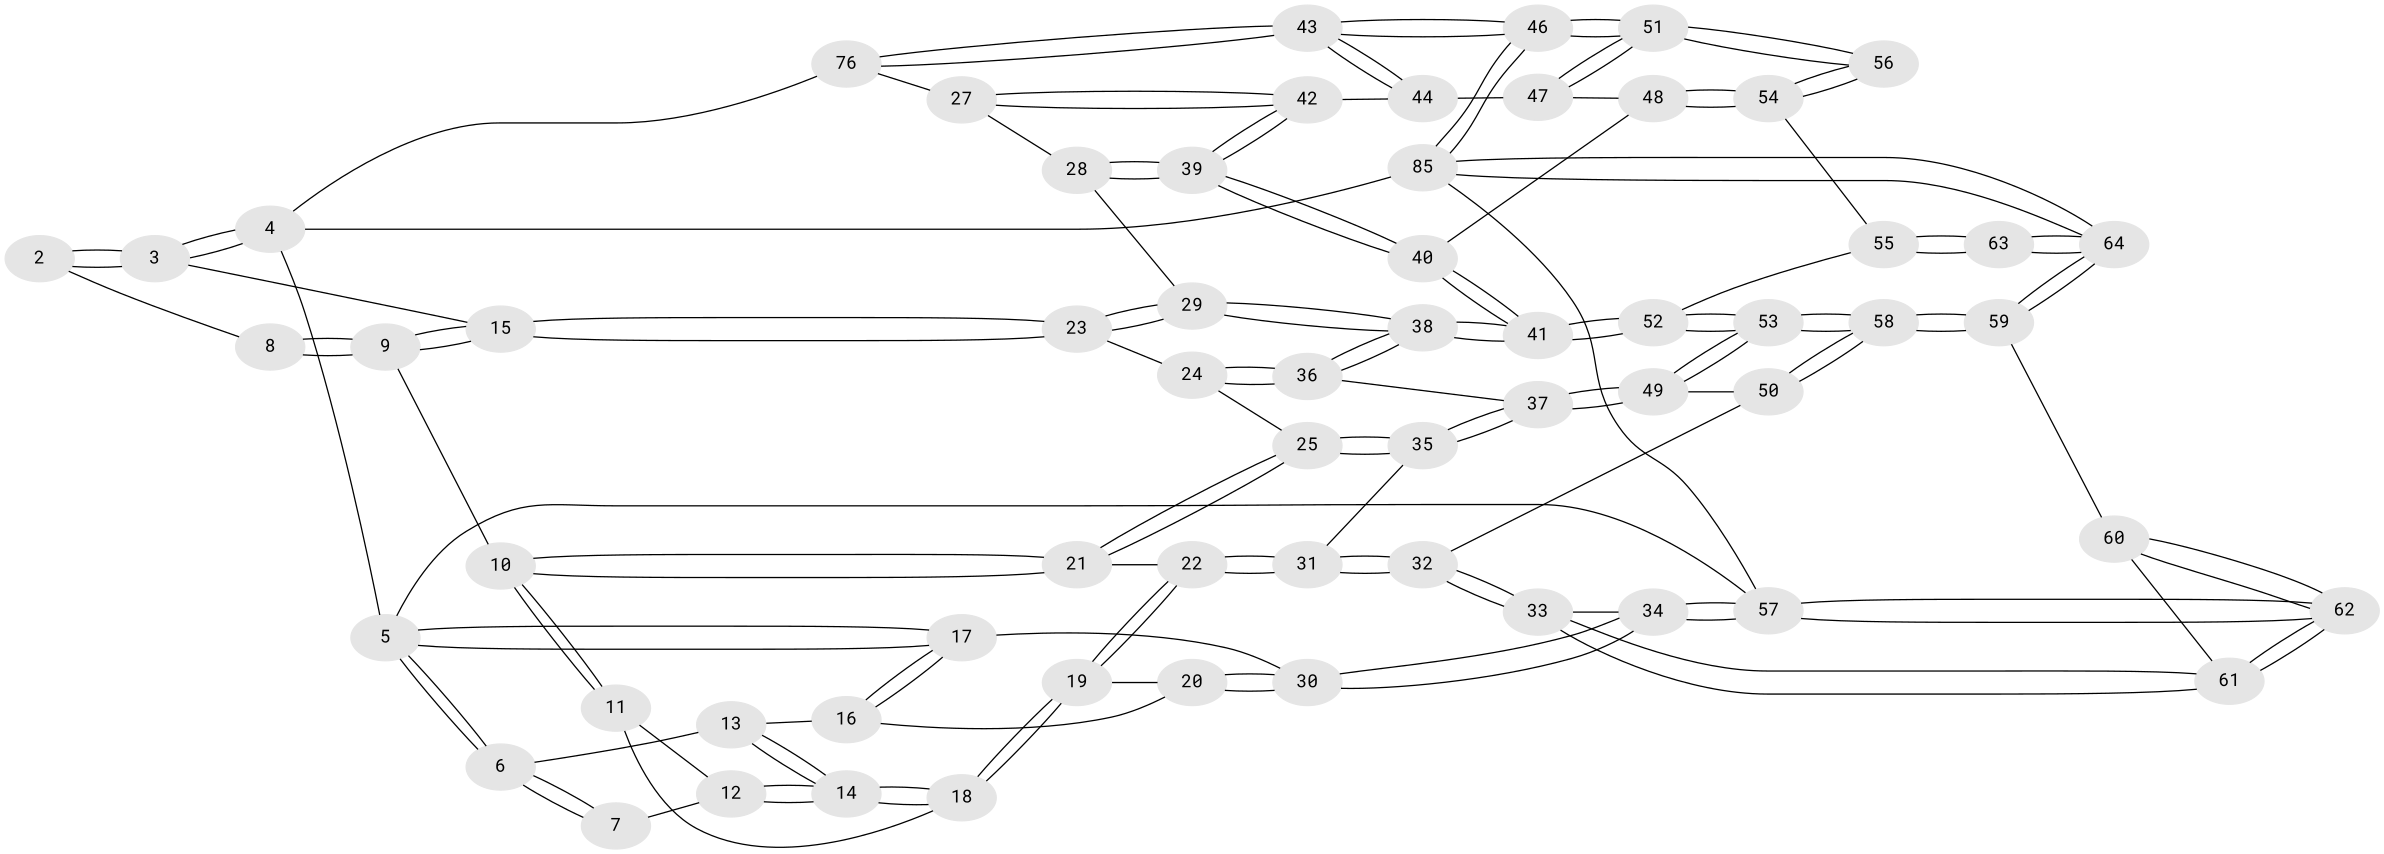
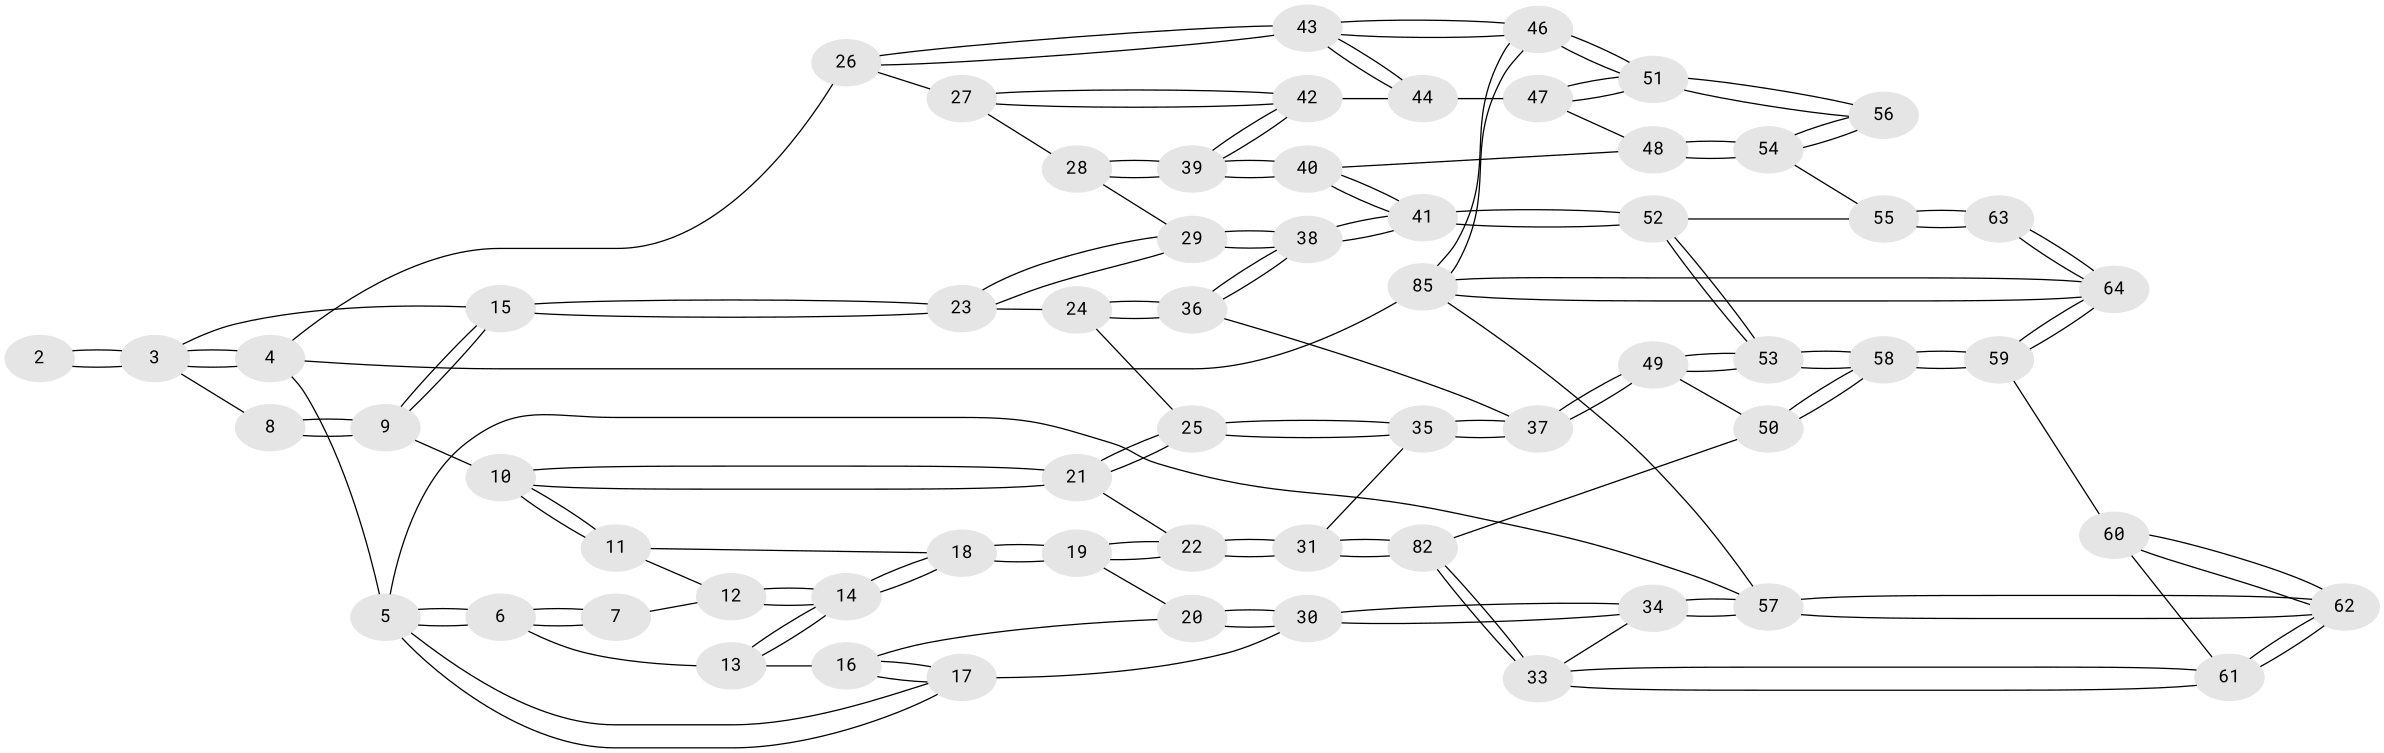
node "76": label "76" -> "26"
edge "2" -- "8": now "3" -- "8"
node "32": label "32" -> "82"
